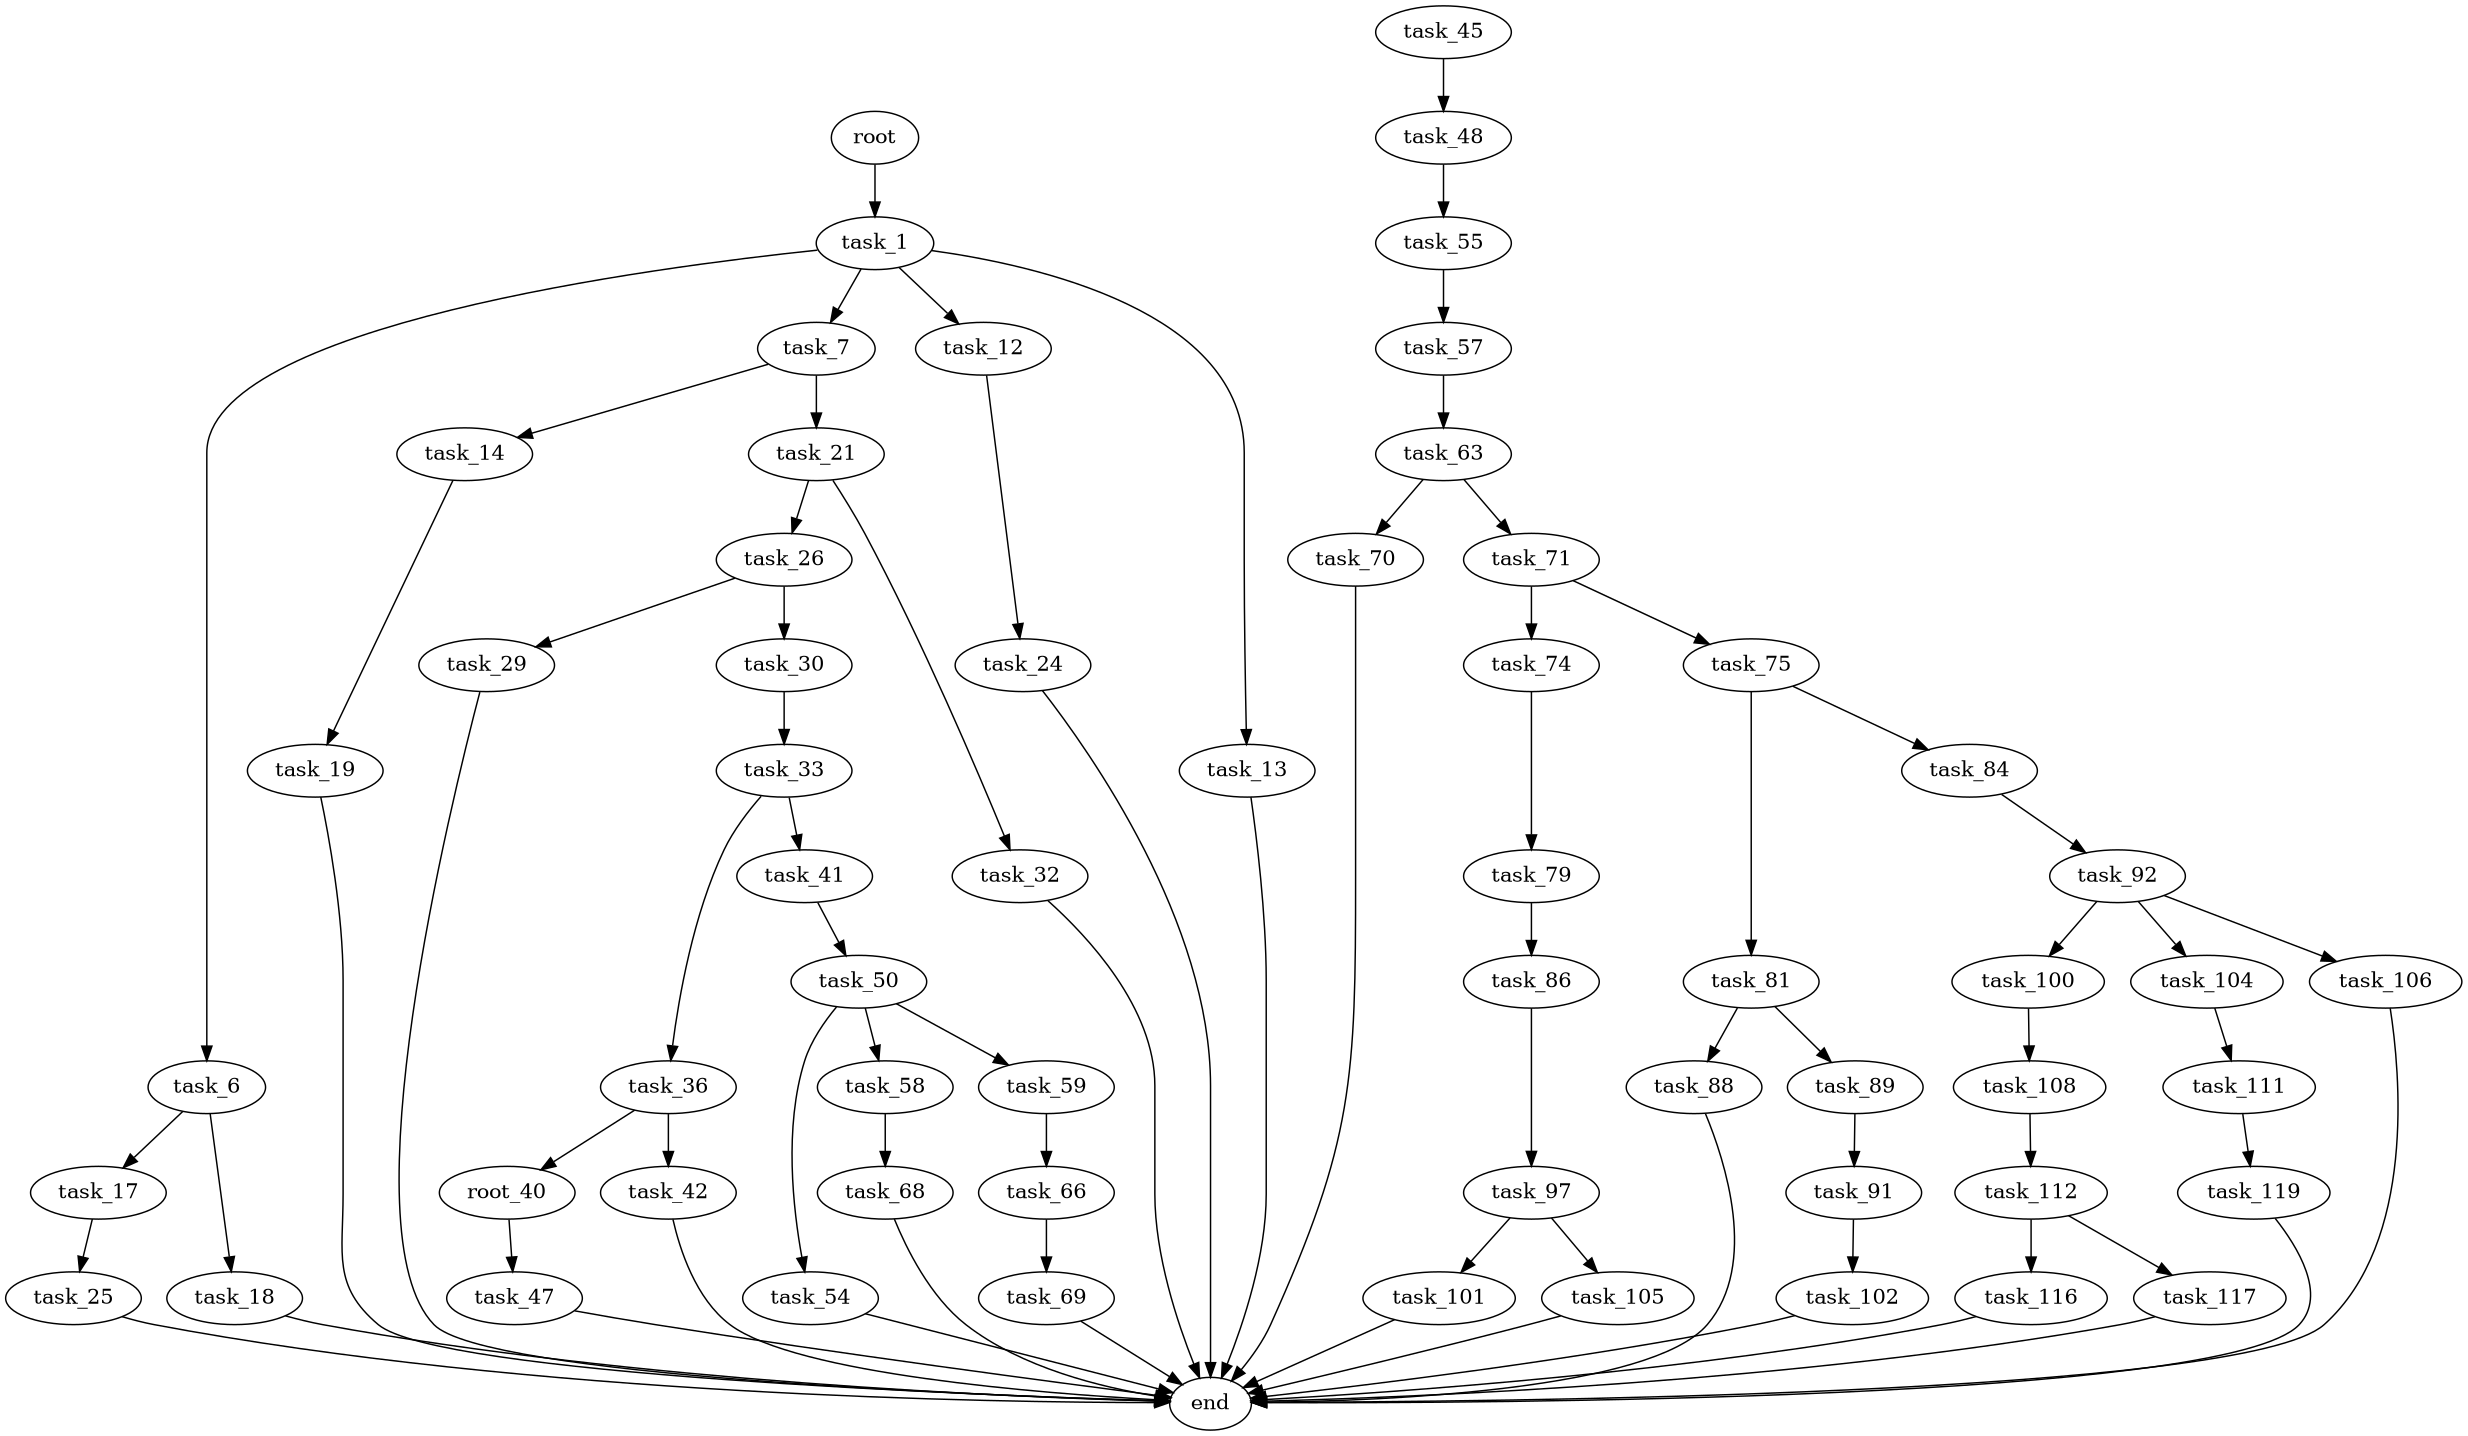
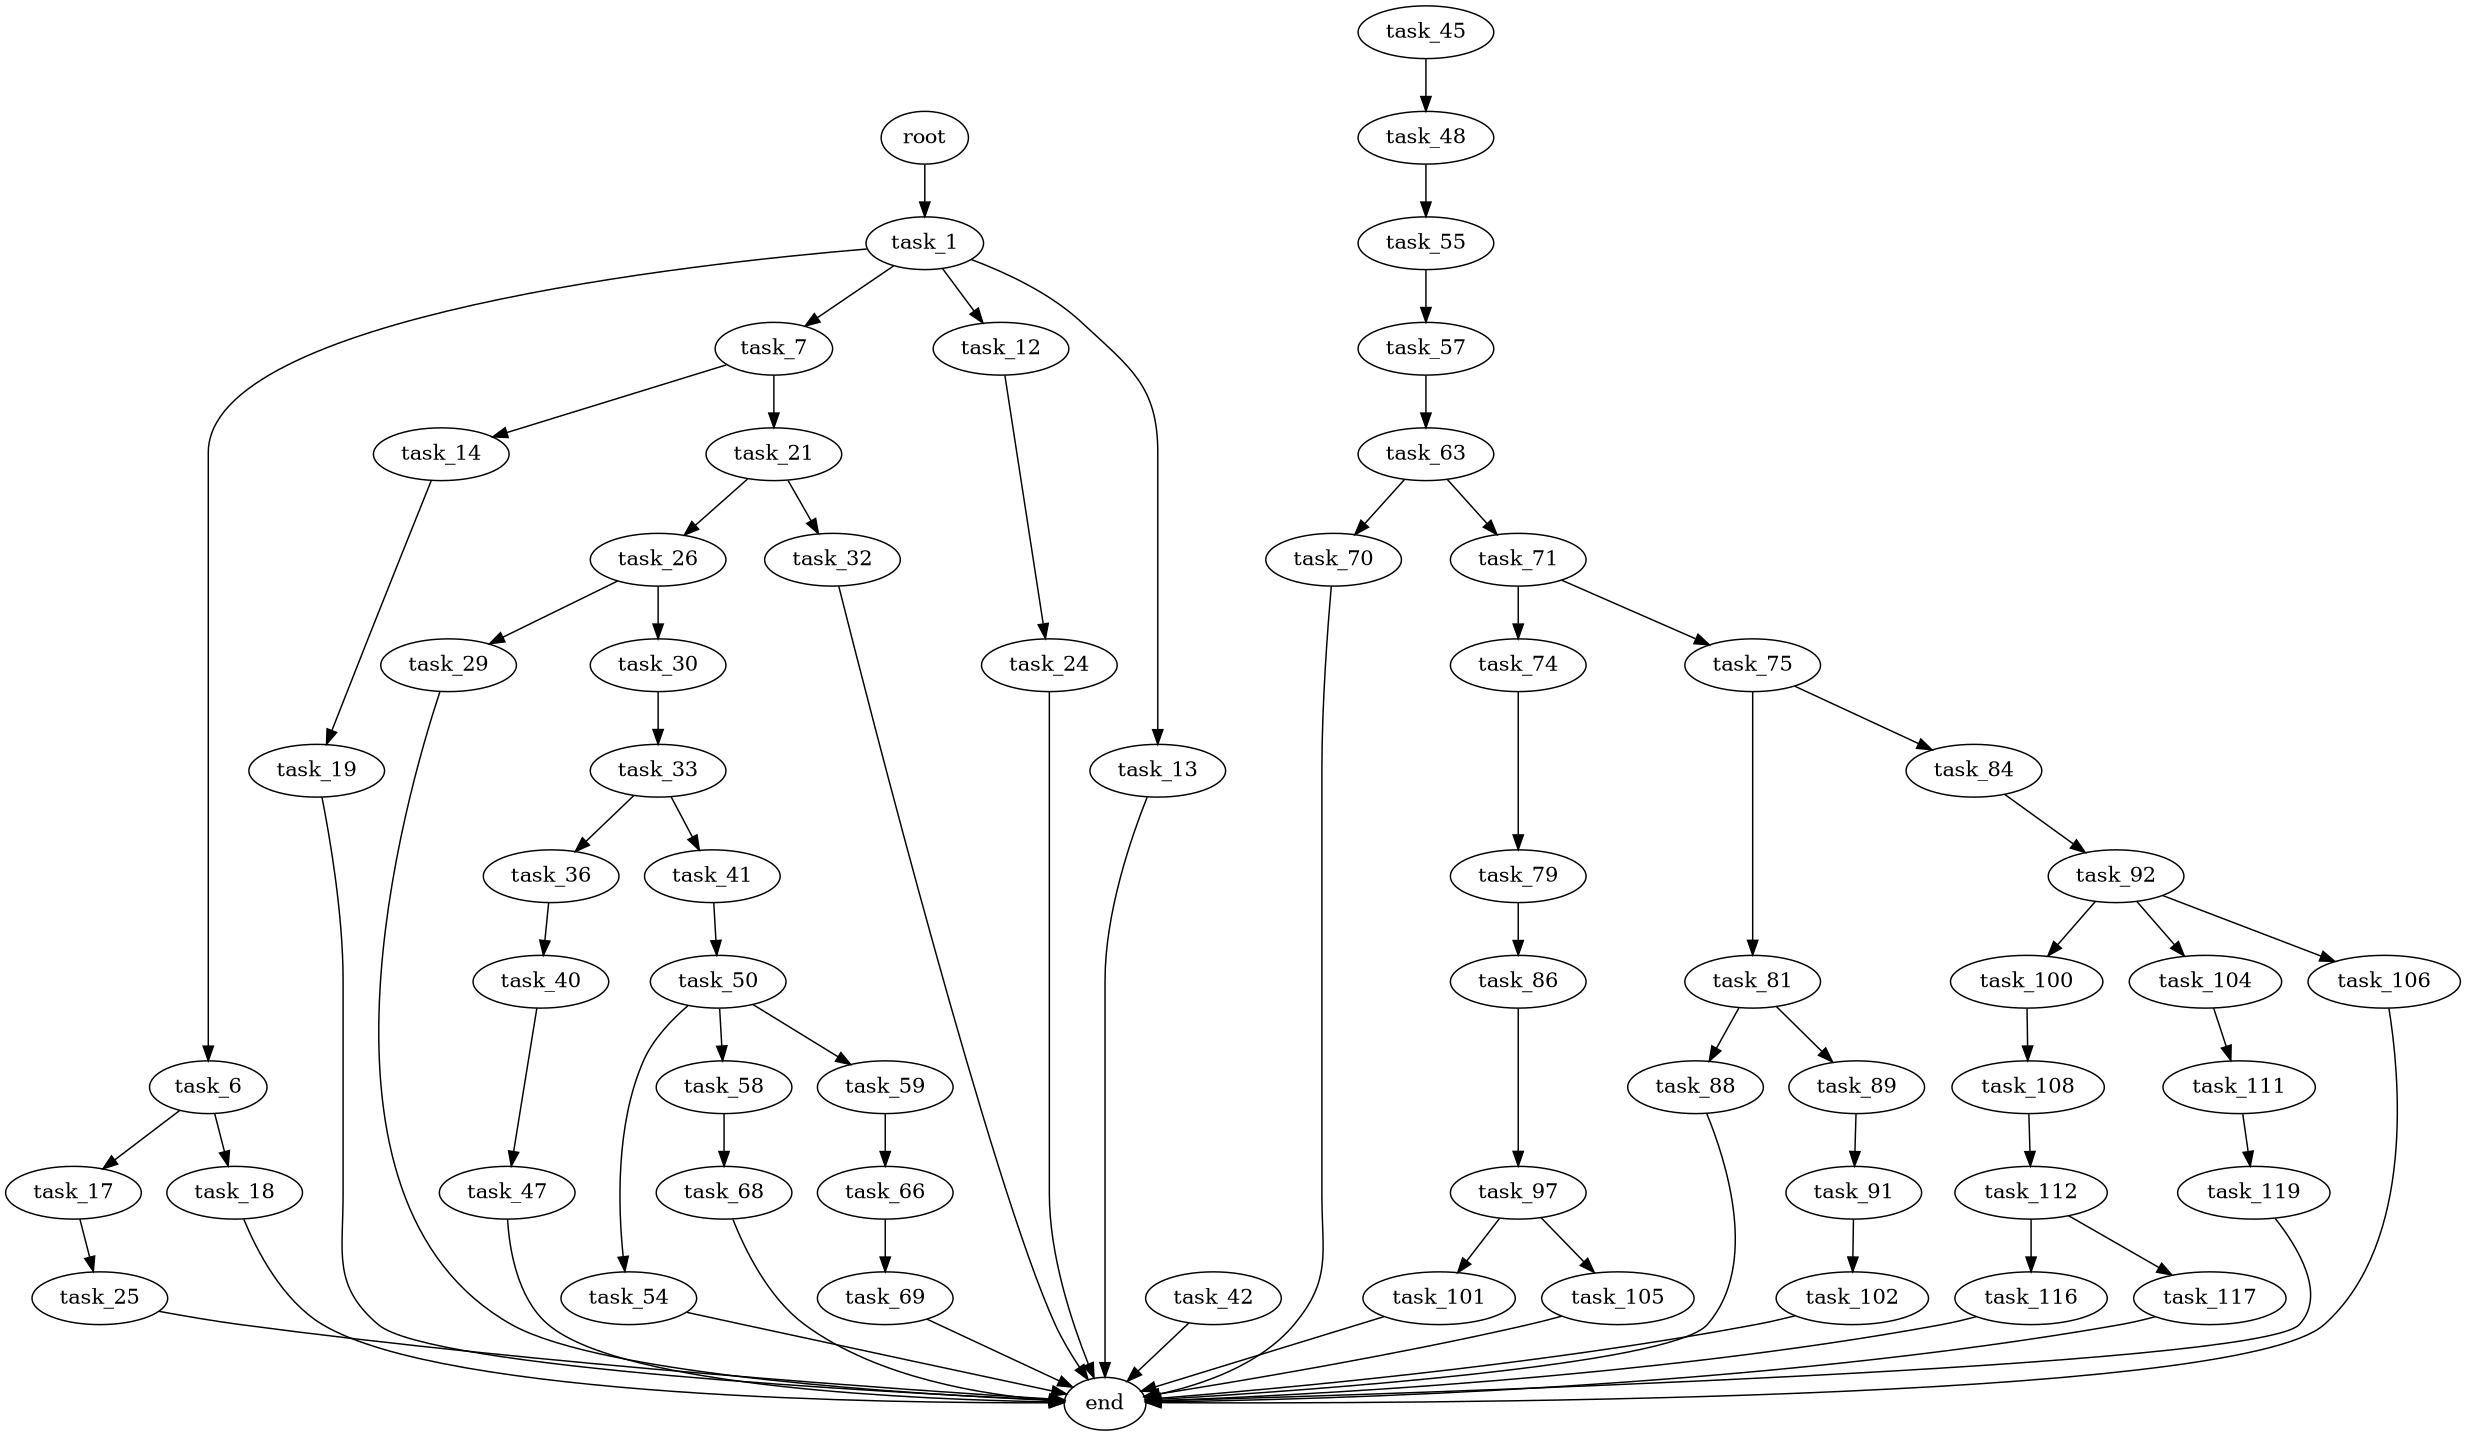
edge "task_36" -> "task_42": removed
node "root_40": label "root_40" -> "task_40"
